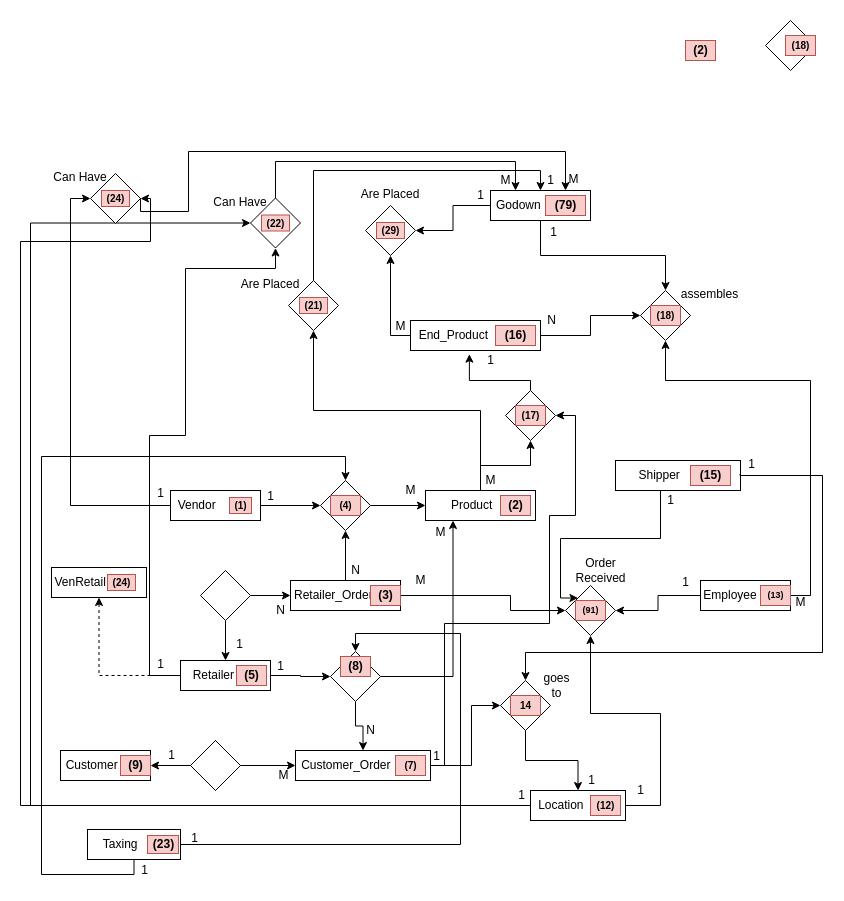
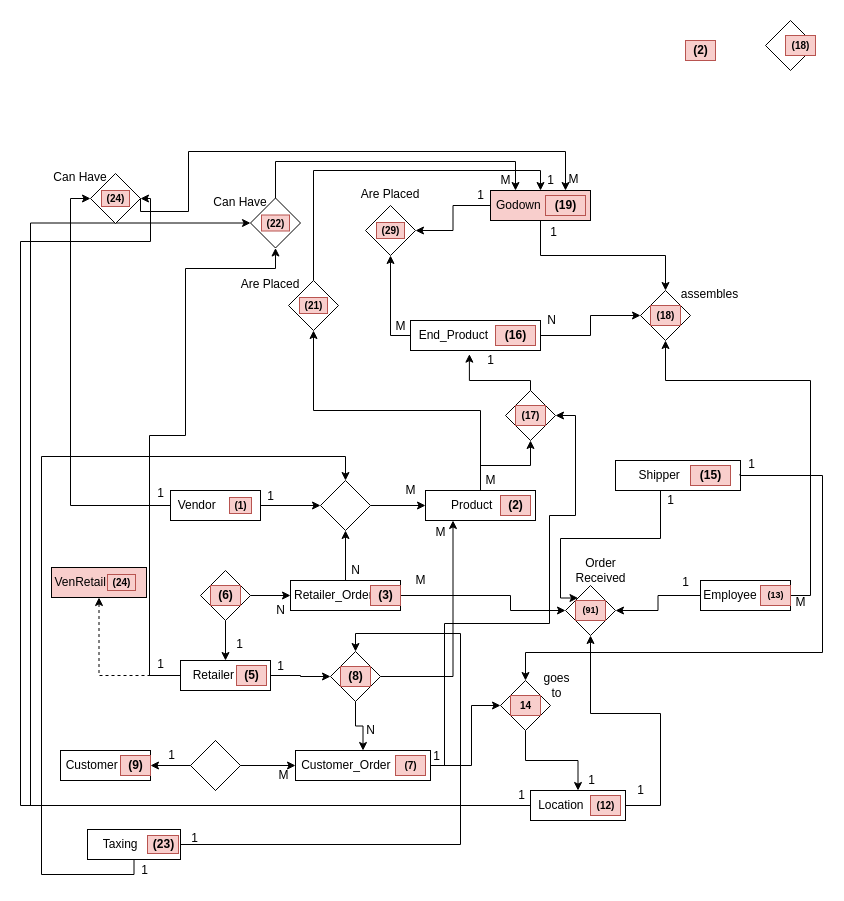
node "Godown": fillcolor #ffffff -> #f8cecc
node "(79)": label "(79)" -> "(19)"
node "(4)": removed
node "VenRetail": fillcolor #ffffff -> #f8cecc
node "(6)": added
node "(8)": moved (356, 667) -> (356, 677)
